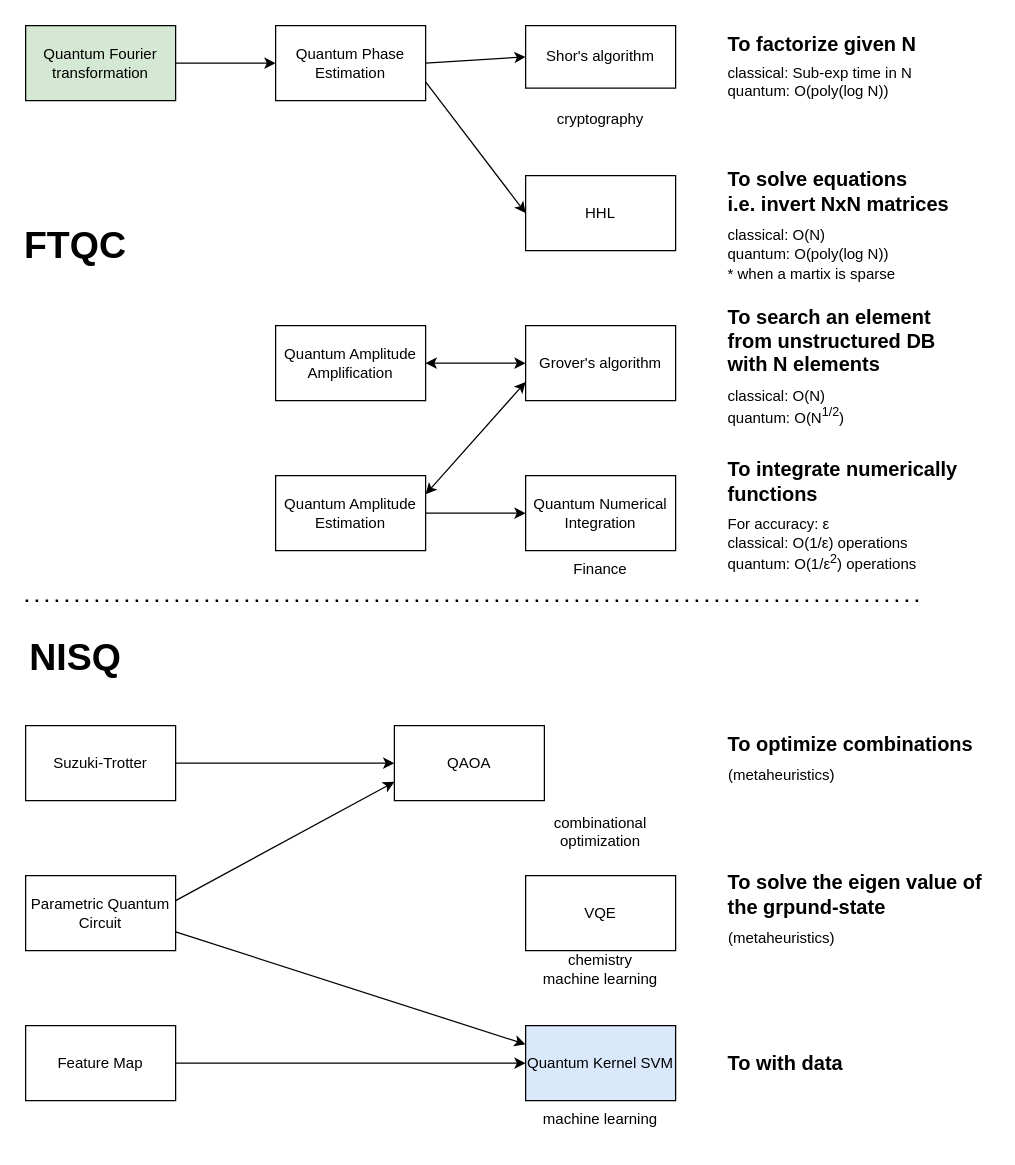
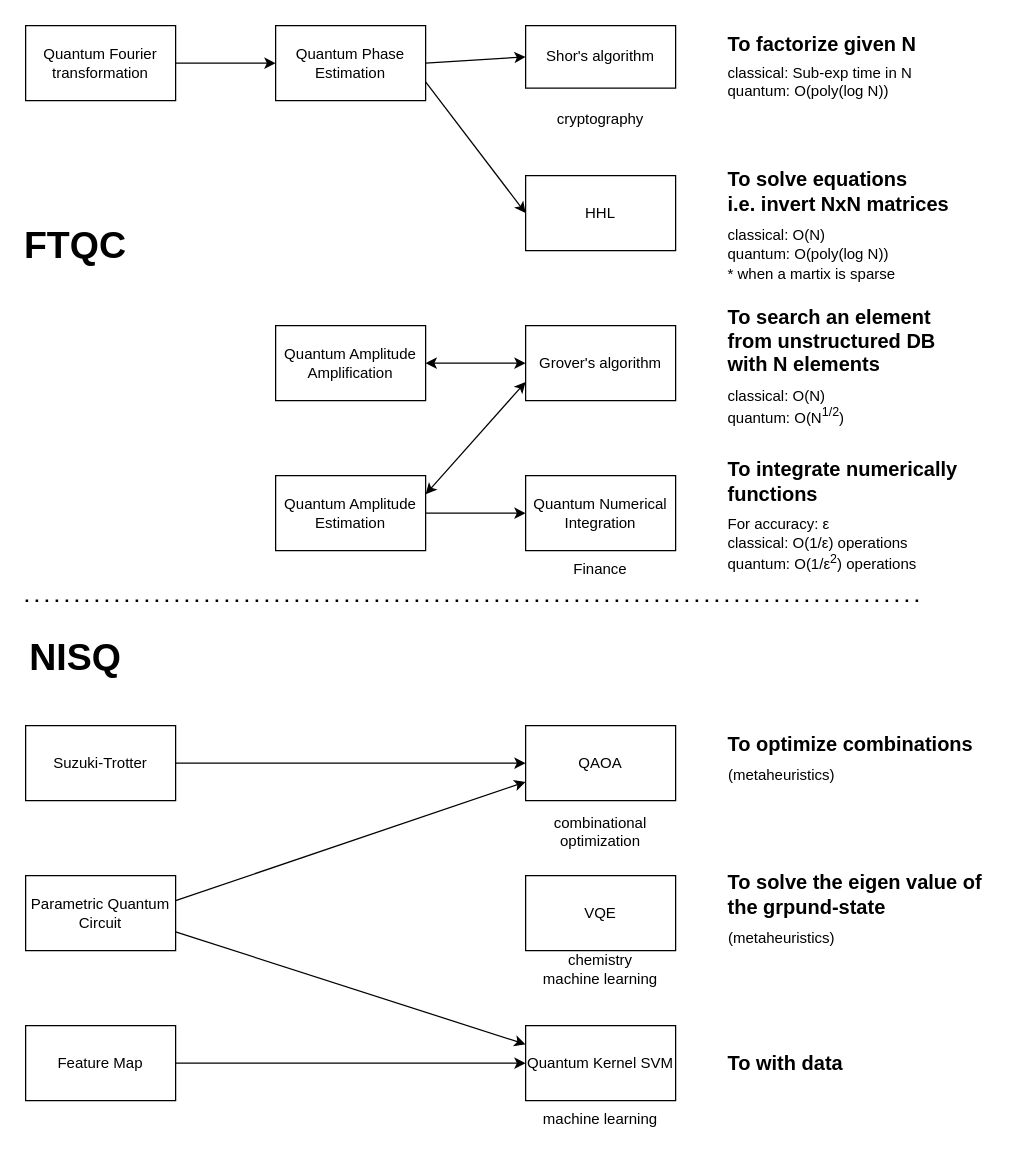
node "Quantum Fourier transformation": fillcolor #d5e8d4 -> #ffffff
node "QAOA": moved (469, 763) -> (601, 763)
node "Quantum Kernel SVM": fillcolor #dae8fc -> #ffffff
